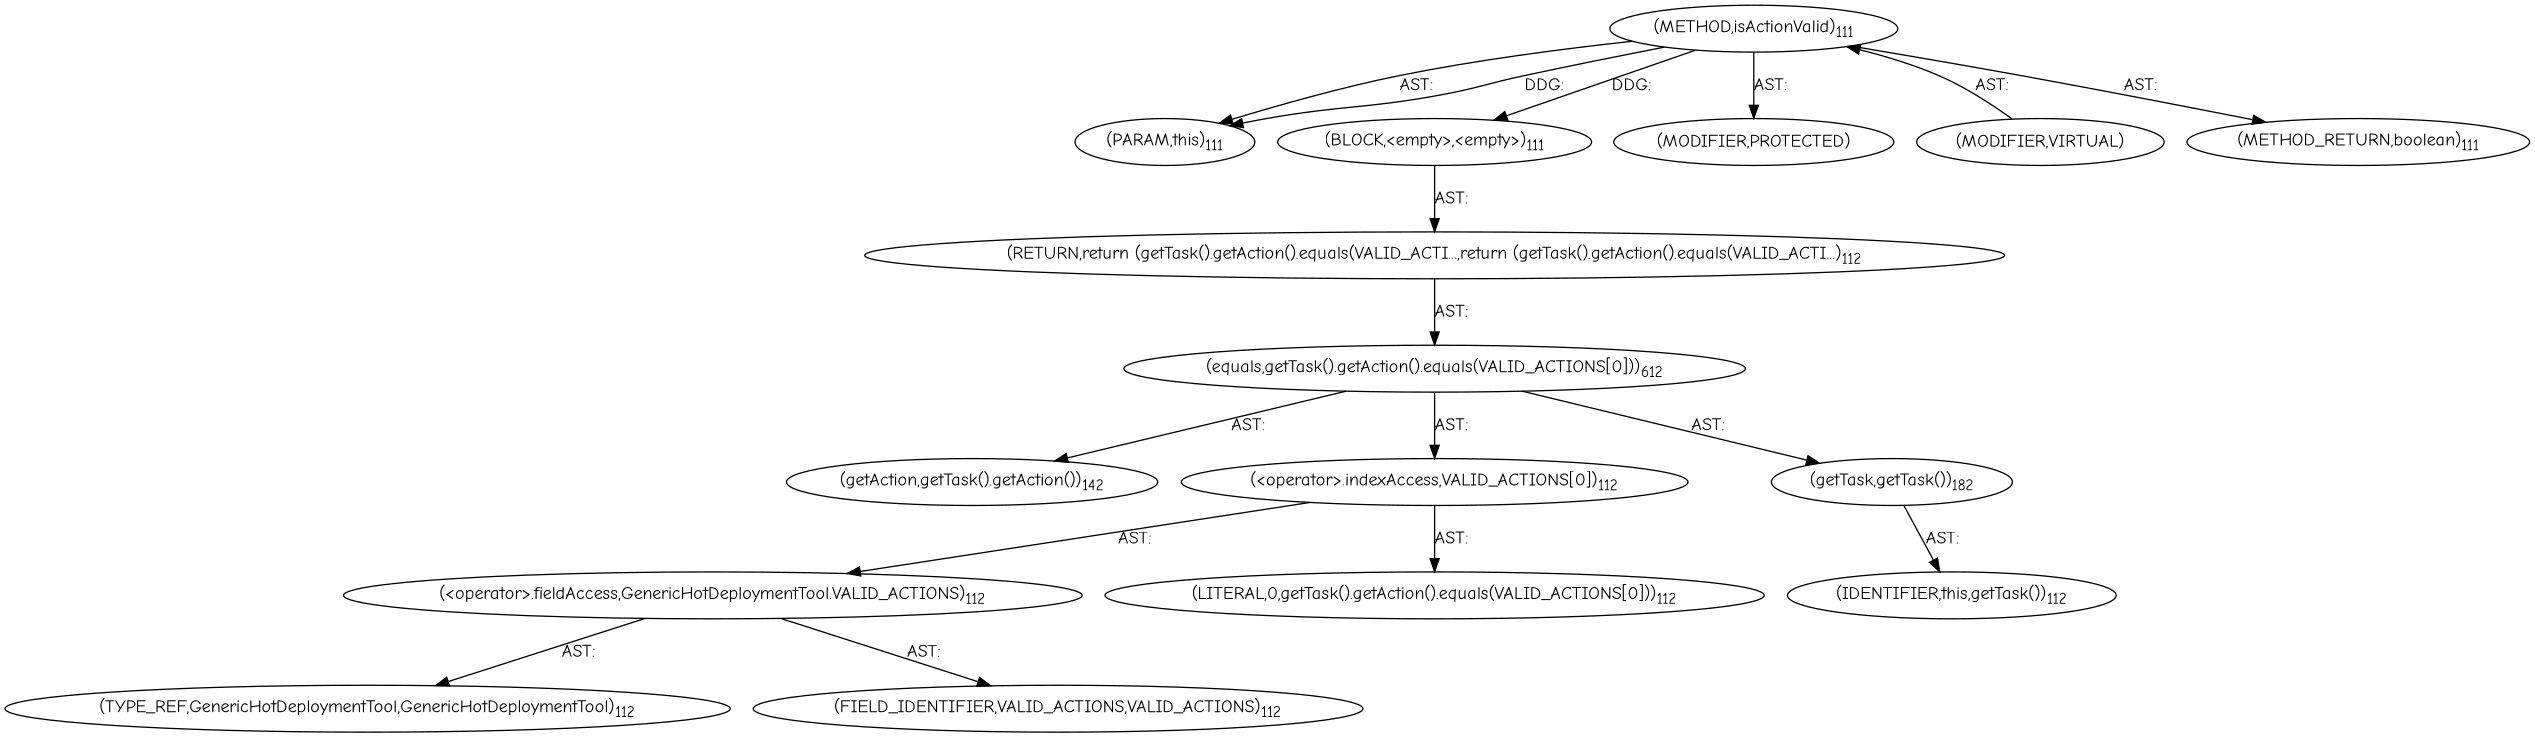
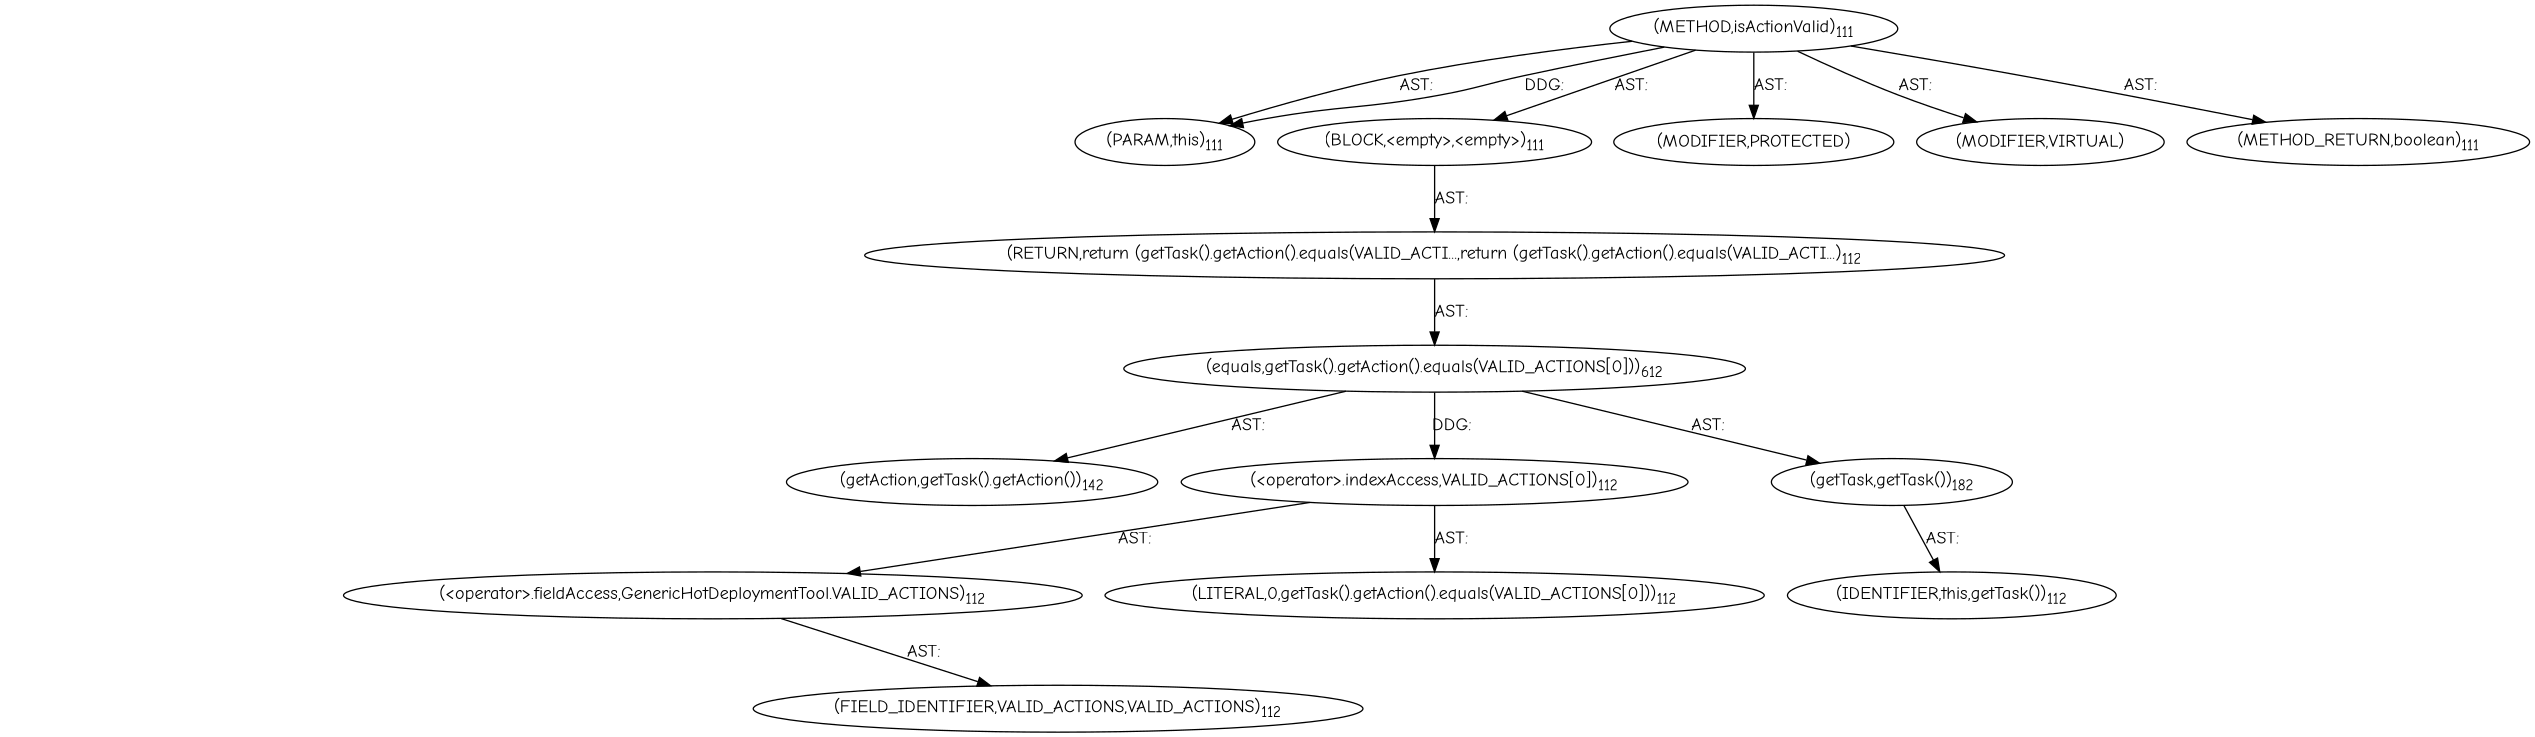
edge "(MODIFIER,VIRTUAL)" -> "(METHOD,isActionValid)": reversed
edge "(METHOD,isActionValid)" -> "(BLOCK,<empty>,<empty>)": label "DDG: " -> "AST: "
edge "(equals,getTask().getAction().equals(VALID_ACTIONS[0]))" -> "(<operator>.indexAccess,VALID_ACTIONS[0])": label "AST: " -> "DDG: "
node "(TYPE_REF,GenericHotDeploymentTool,GenericHotDeploymentTool)": removed
